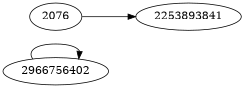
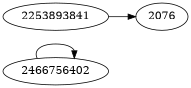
edge "2076" -> "2253893841": reversed
node "2966756402": label "2966756402" -> "2466756402"
